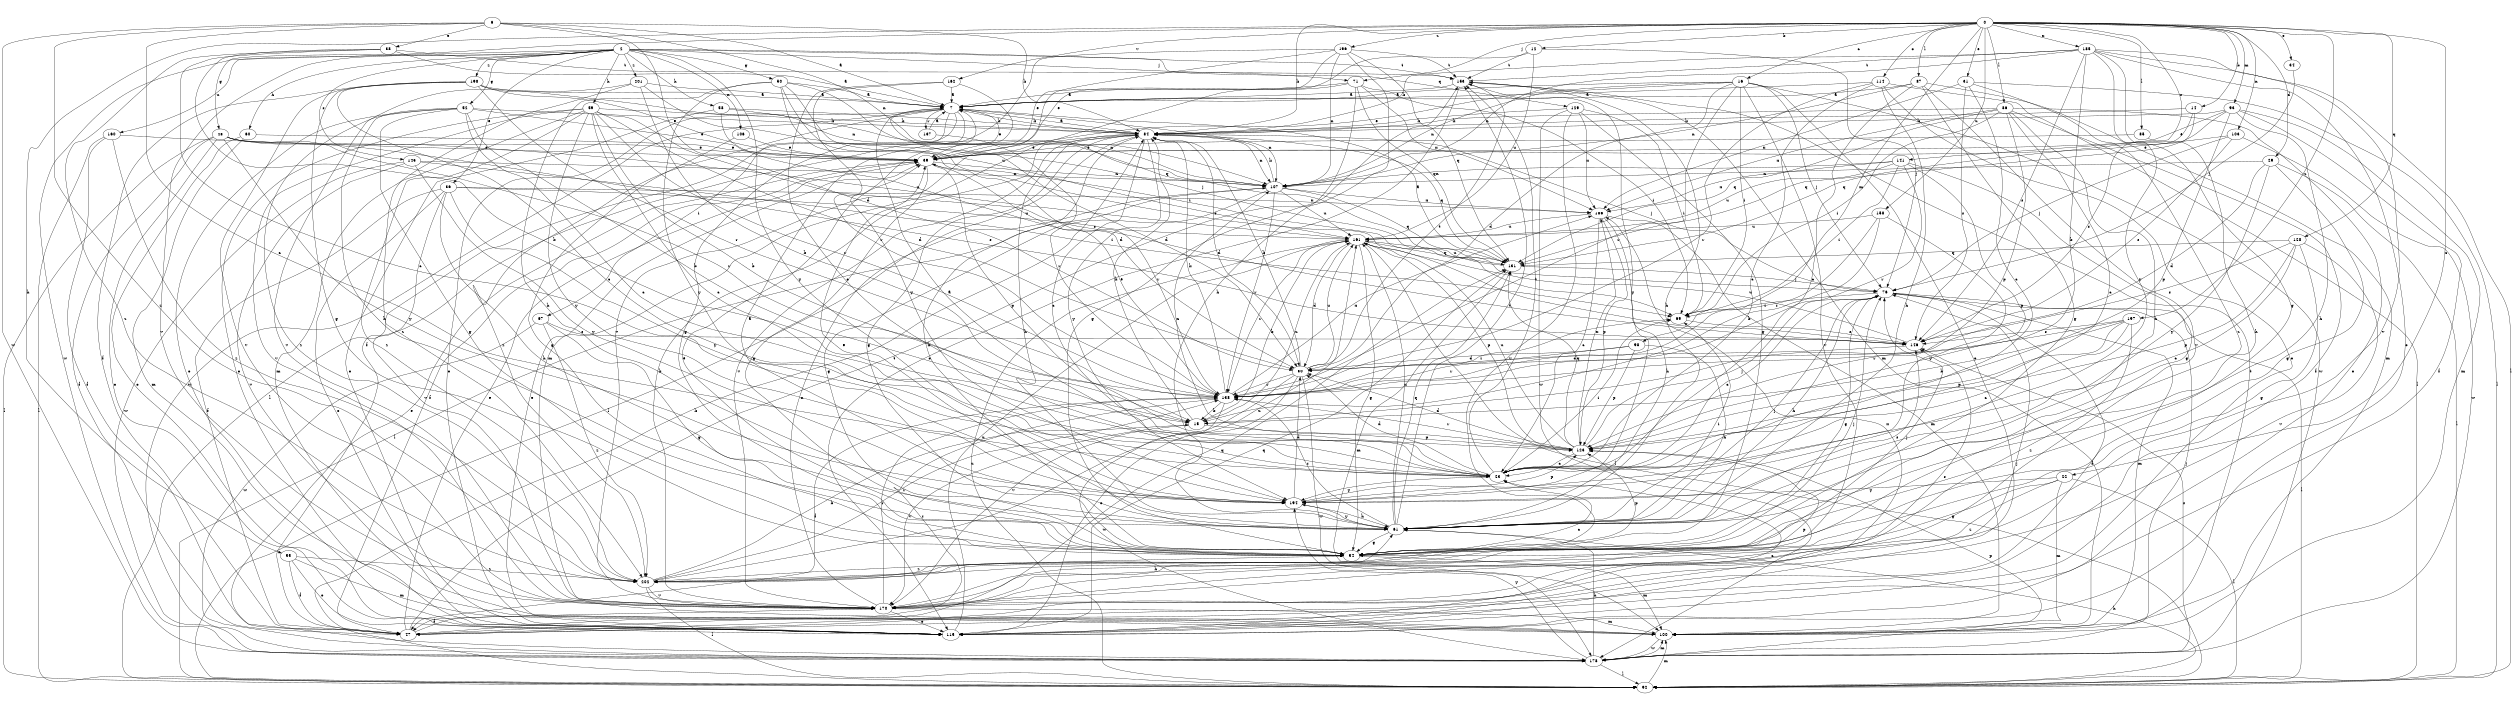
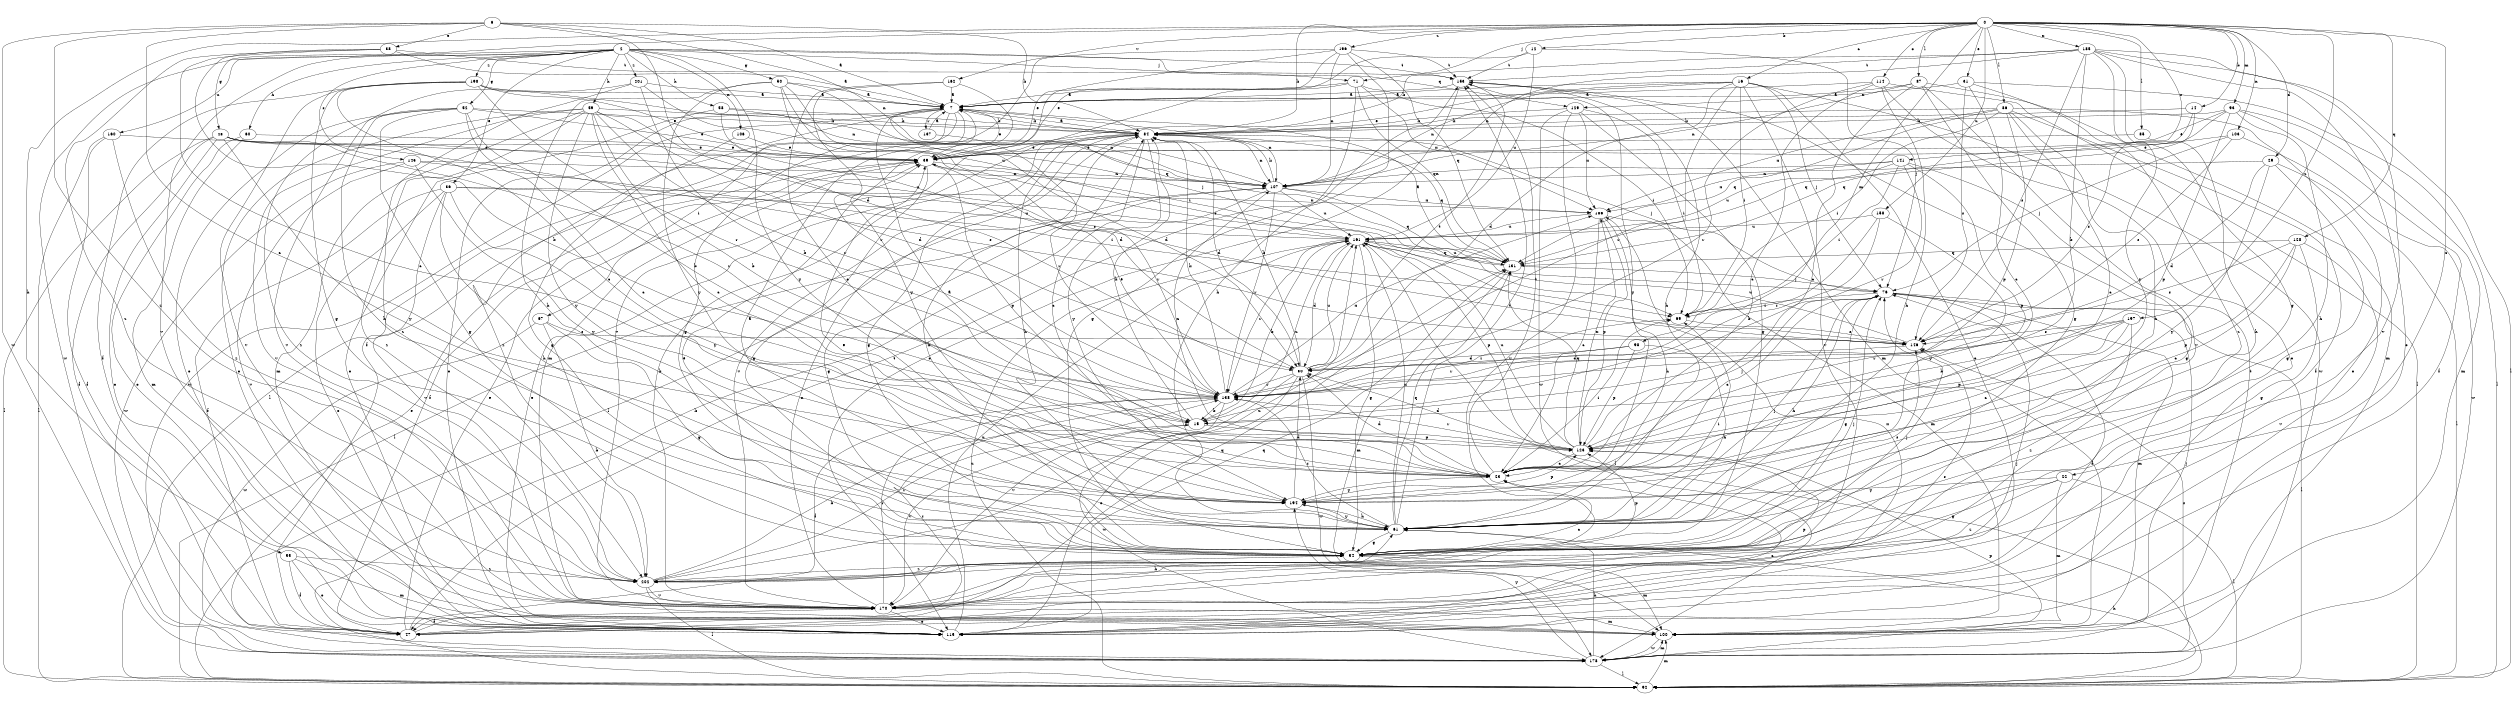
node "34": removed
edge "31" -> "186": now "31" -> "129"
edge "67" -> "202": label "z" -> "b"
